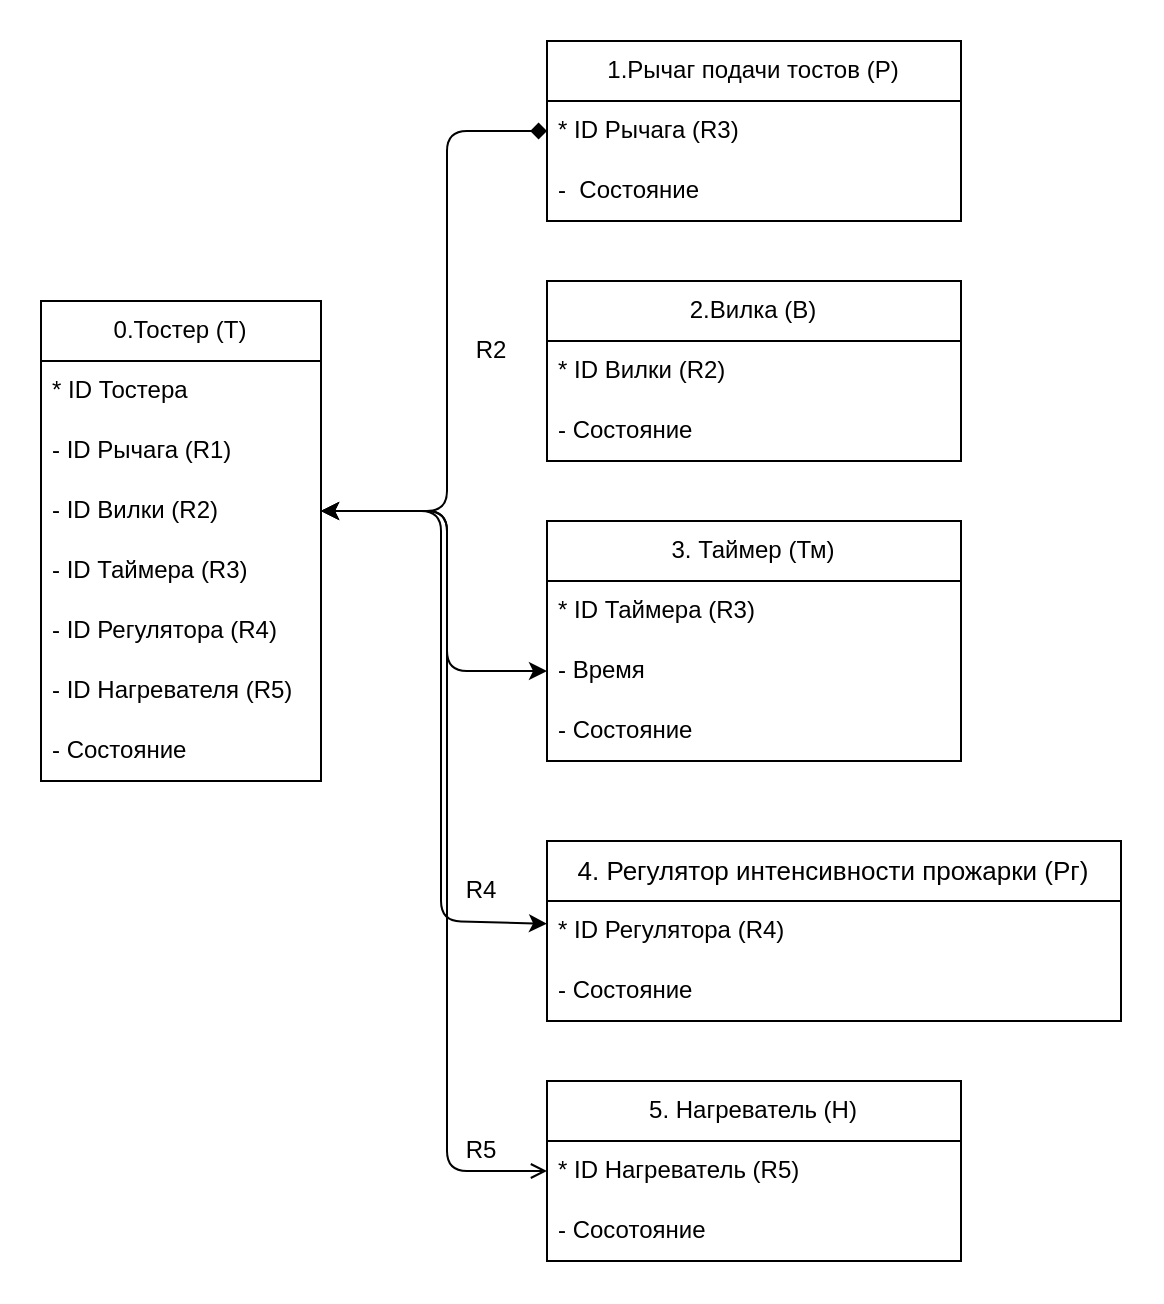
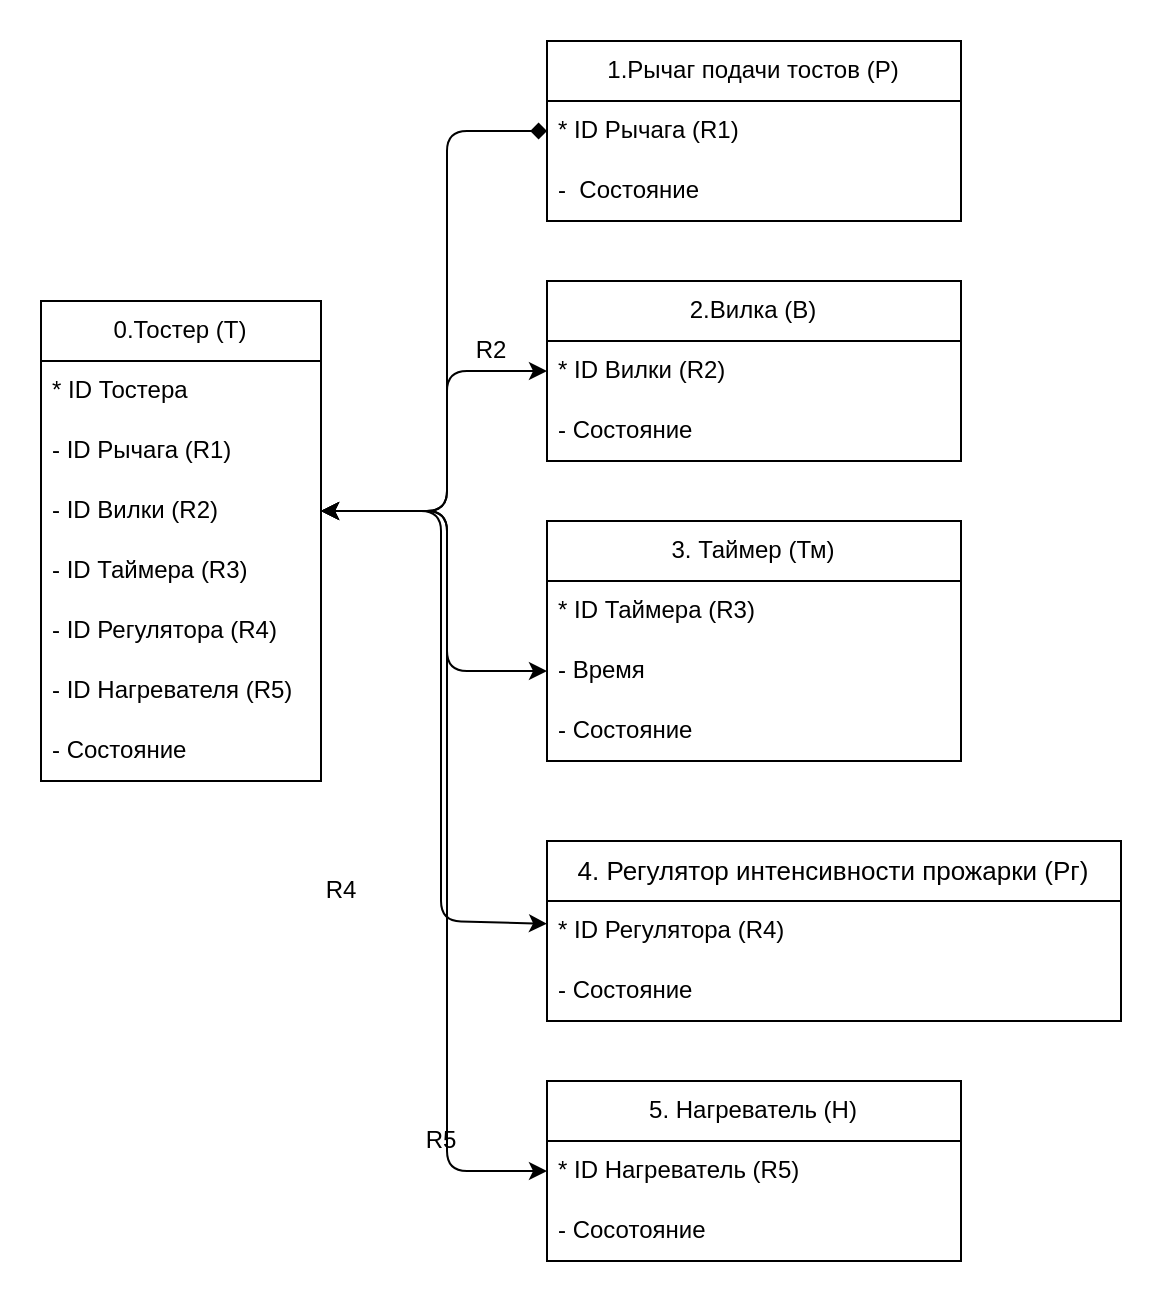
node "* ID Рычага (R3)": label "* ID Рычага (R3)" -> "* ID Рычага (R1)"
edge "* ID Вилки (R2)" -- "- ID Вилки (R2)": added
node "R4": moved (481, 891) -> (341, 891)
node "R5": moved (481, 1151) -> (441, 1141)
edge "- ID Вилки (R2)" -- "* ID Нагреватель (R5)": arrowhead open -> classic
